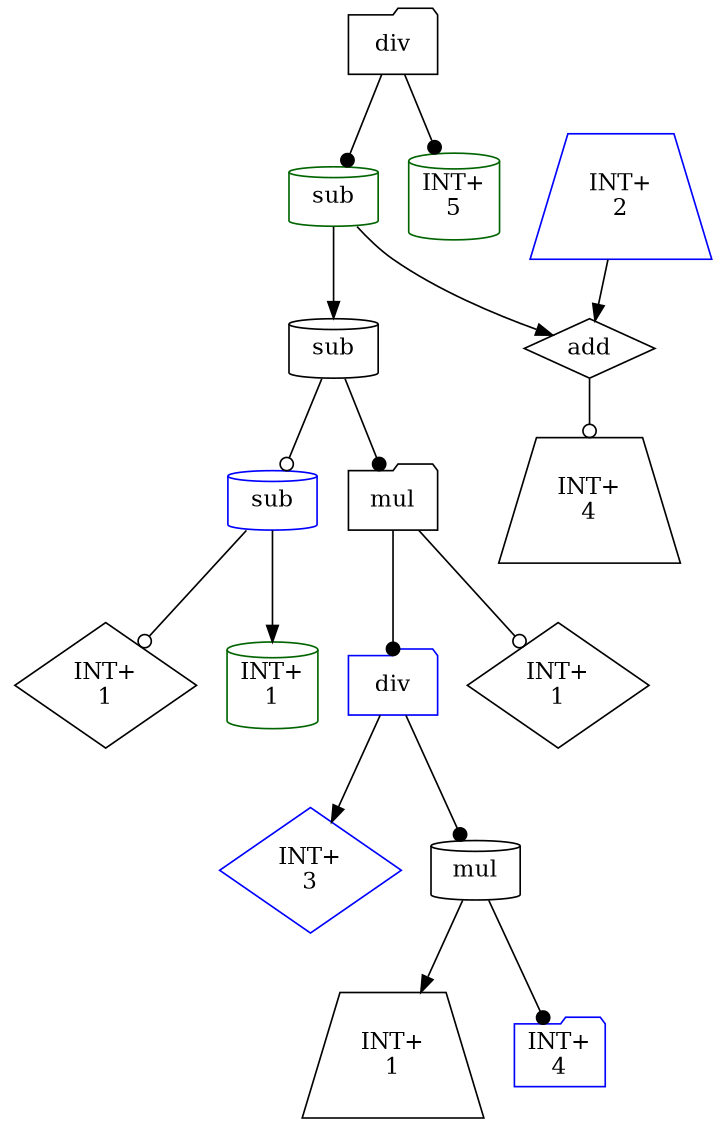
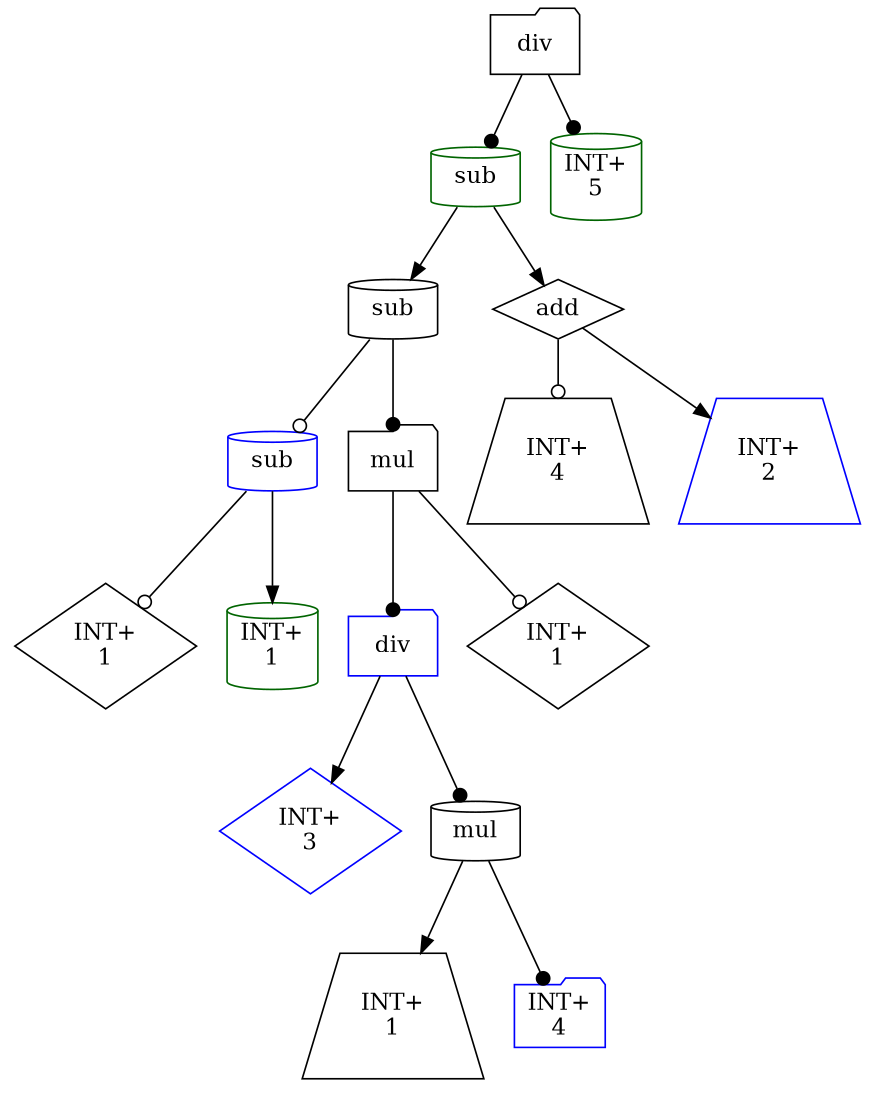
edge "INT+ 2" -> "add": reversed
